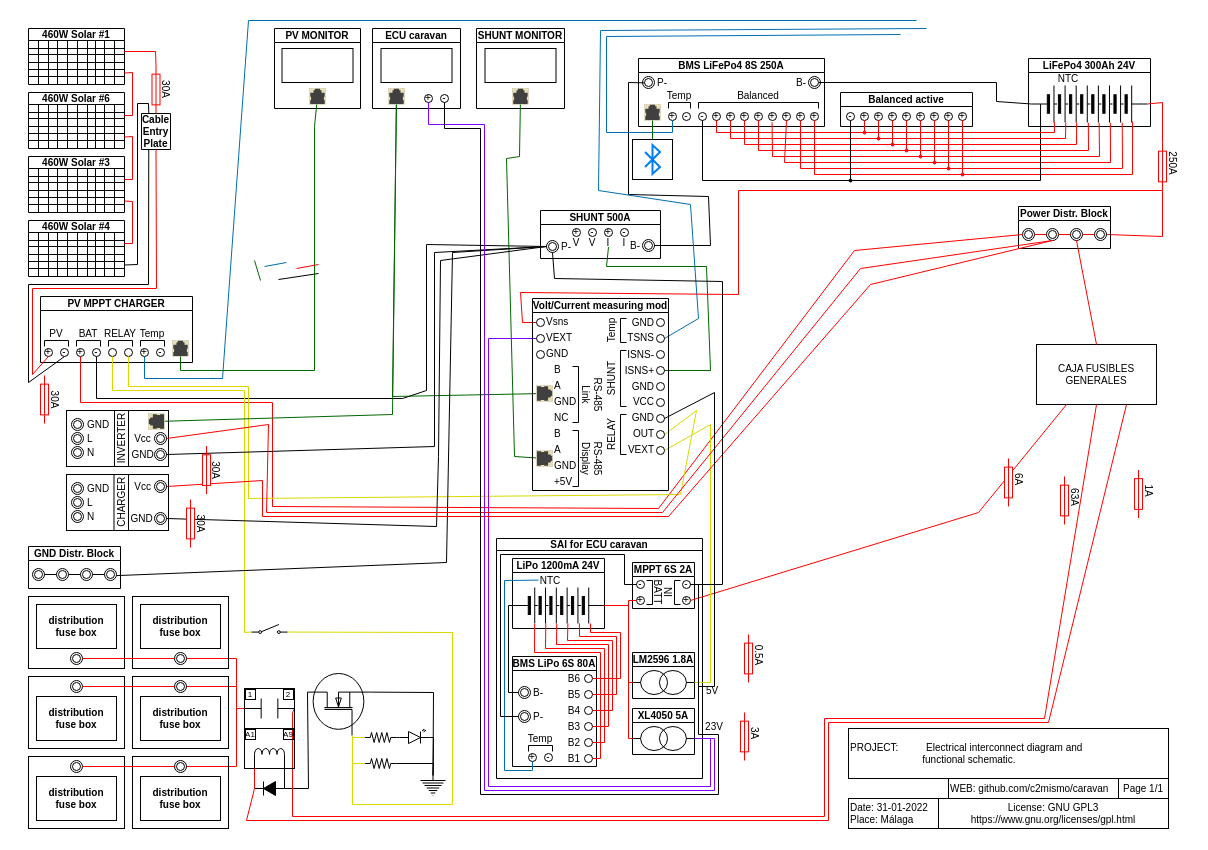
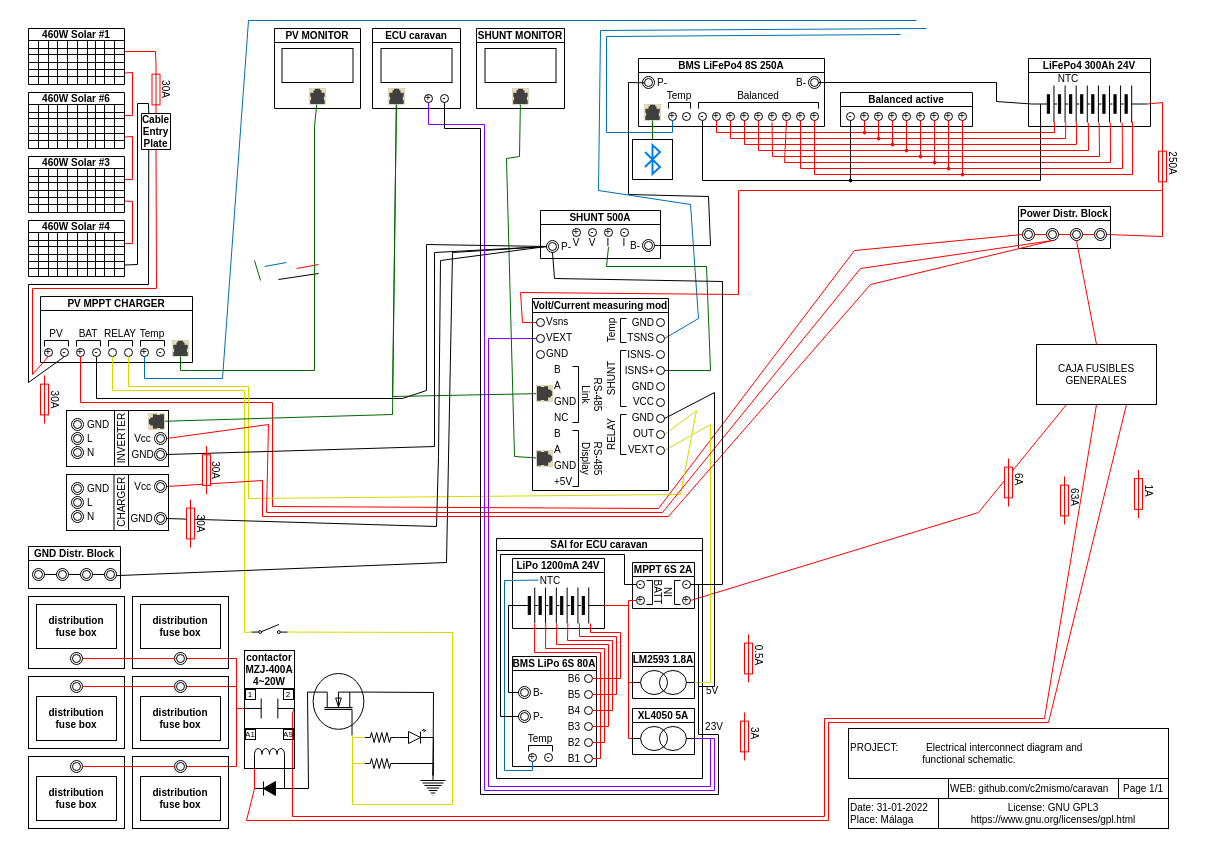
node "LM2596 1.8A": label "LM2596 1.8A" -> "LM2593 1.8A"
node "contactor MZJ-400A 4~20W": added
